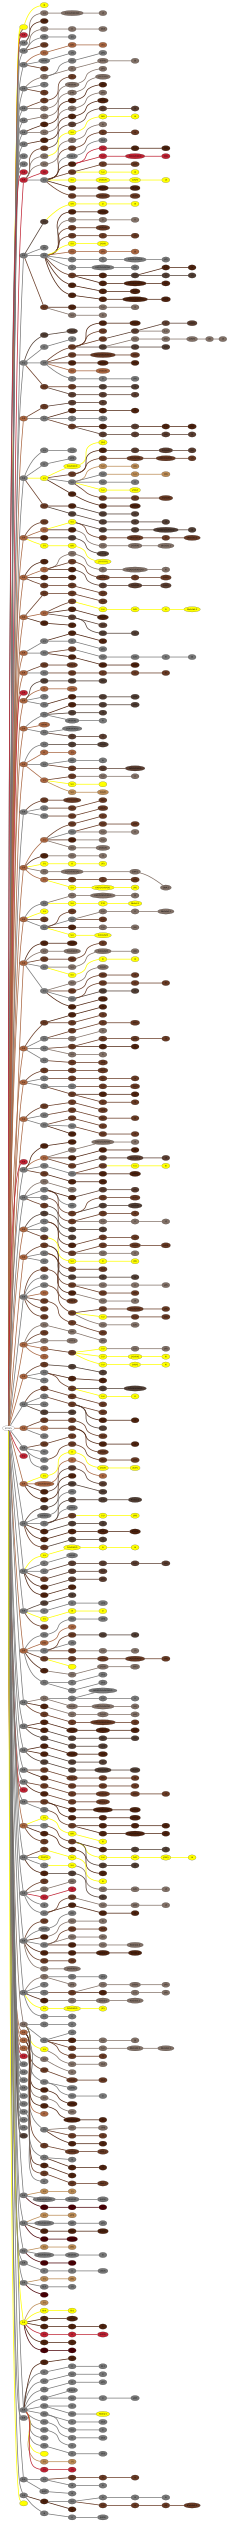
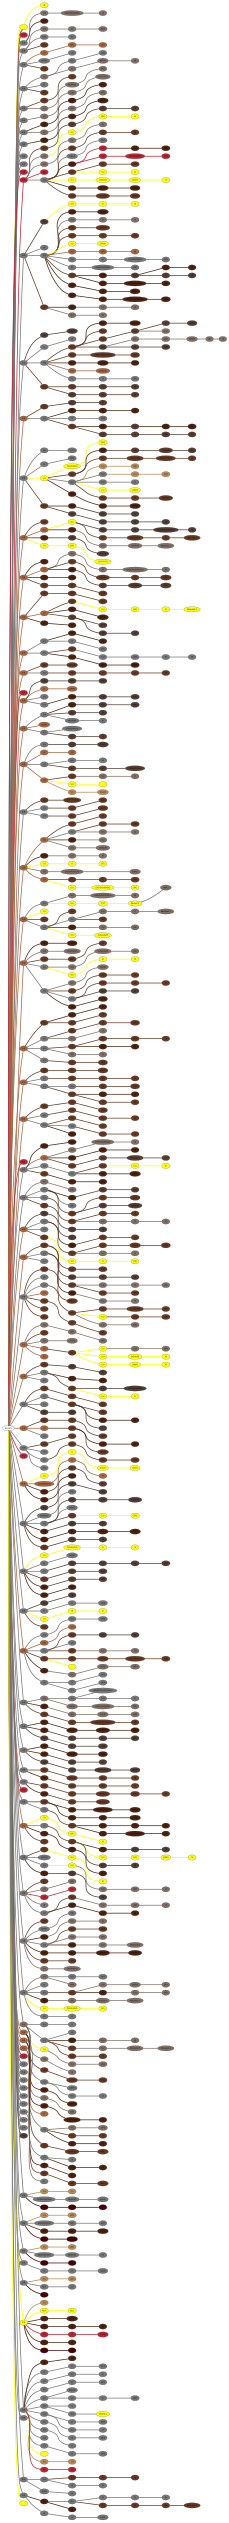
edge "29s4:1" -- "29s4:2": now "28s1s2:1" -- "29s4:2"
node "O?O?O": fillcolor yellow -> #777777
